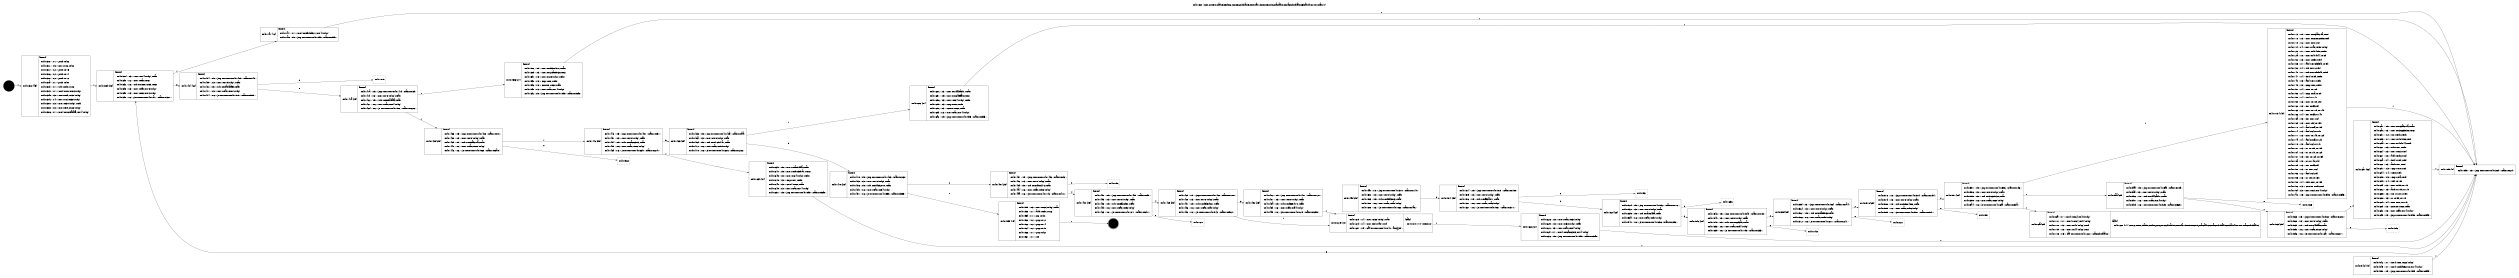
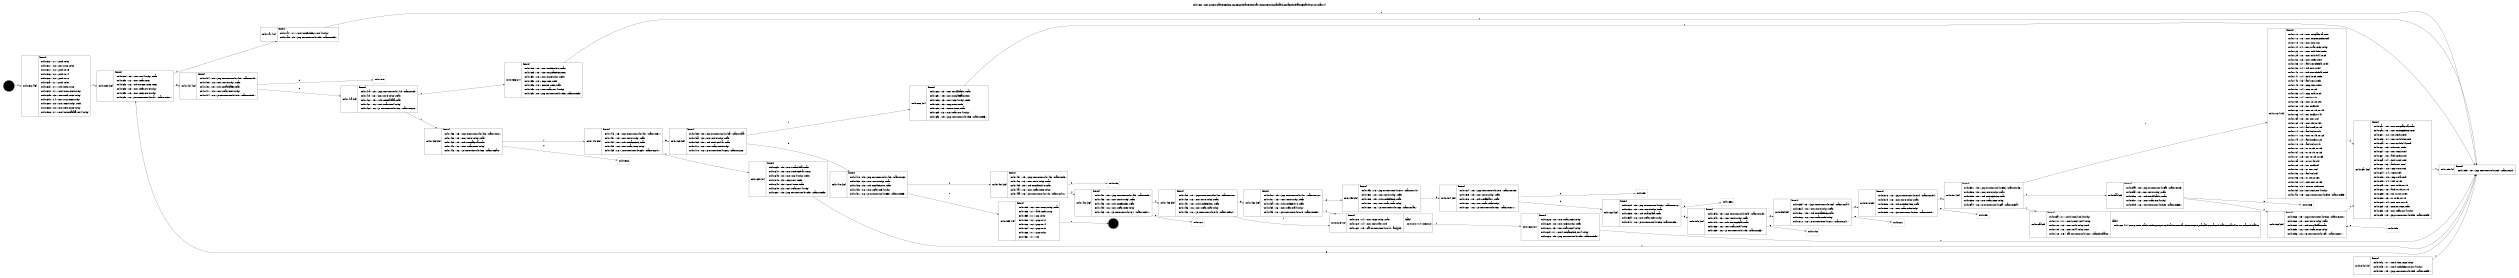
edge "0x401713 [148]" -> "0x4019b5 [5]": now "0x401713 [148]" -> "0x4016a7 [83]"
edge "0x4014e2 [25]" -> "0x4014fb [25]": added, label "2"
edge "0x4015c3 [25]" -> "0x4015dc": reversed
